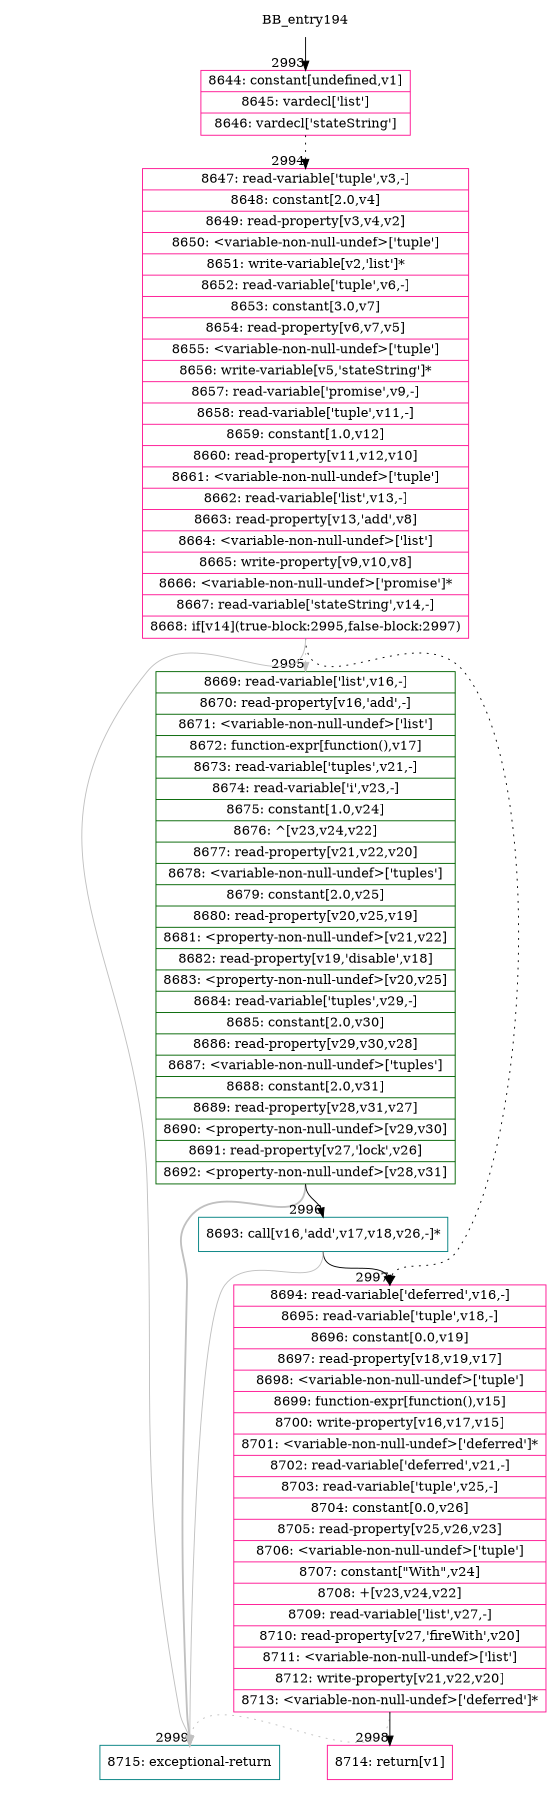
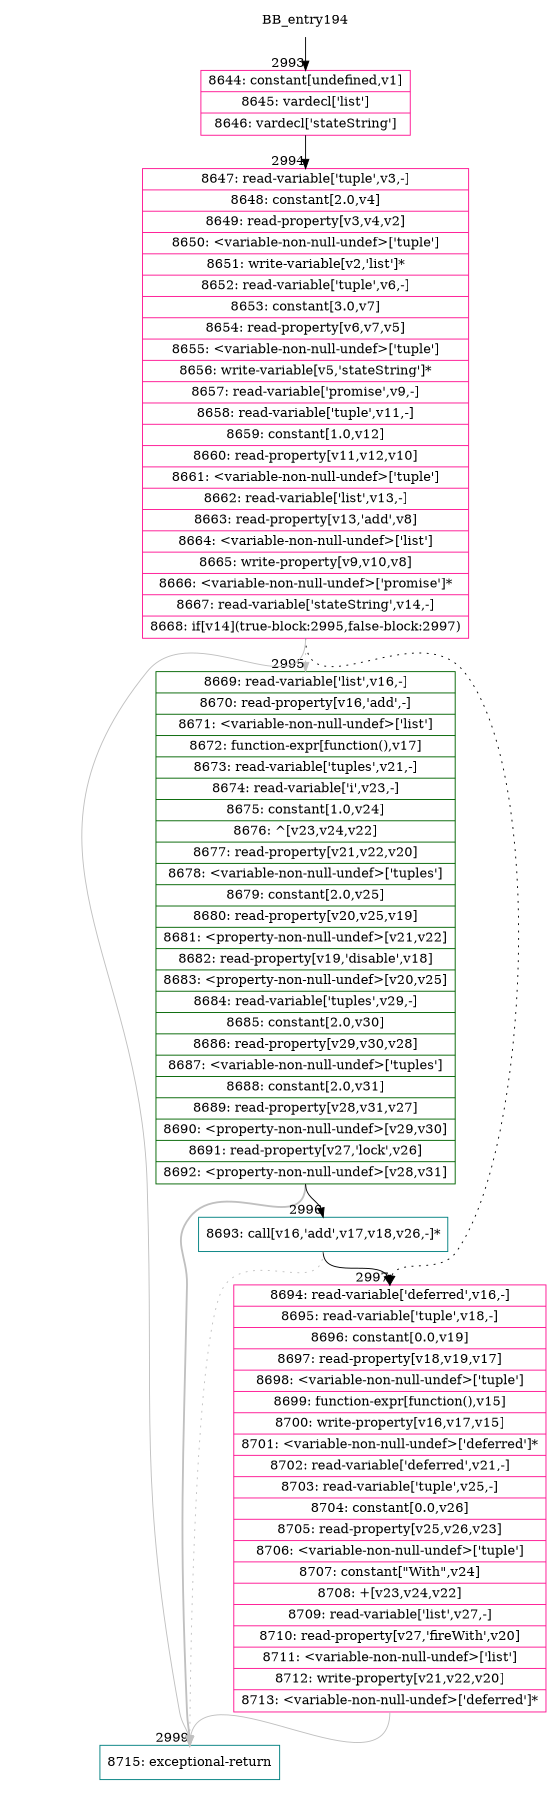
edge "8644: constant[undefined,v1]" -> "8647: read-variable['tuple',v3,-]": style dotted -> solid
edge "8693: call[v16,'add',v17,v18,v26,-]*" -> "8715: exceptional-return": style solid -> dotted
edge "8694: read-variable['deferred',v16,-]" -> "8715: exceptional-return": style dotted -> solid
node "8714: return[v1]": removed
